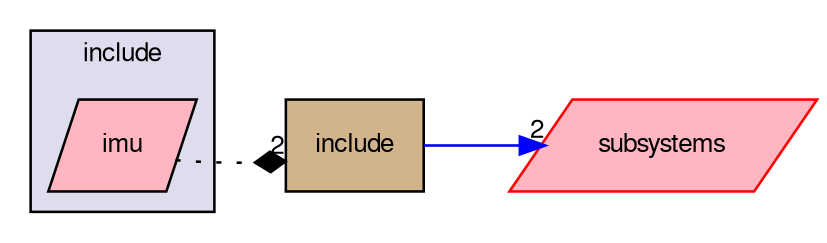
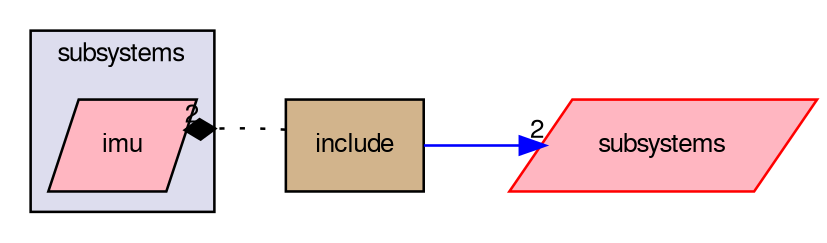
cluster "include": label "include" -> "subsystems"
edge "imu" -> "include": reversed
